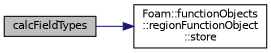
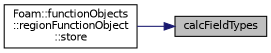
edge "calcFieldTypes" -> "Foam::functionObjects ::regionFunctionObject ::store": reversed
